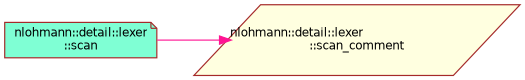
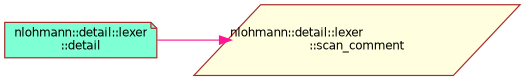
node "nlohmann::detail::lexer ::scan": label "nlohmann::detail::lexer ::scan" -> "nlohmann::detail::lexer ::detail"
